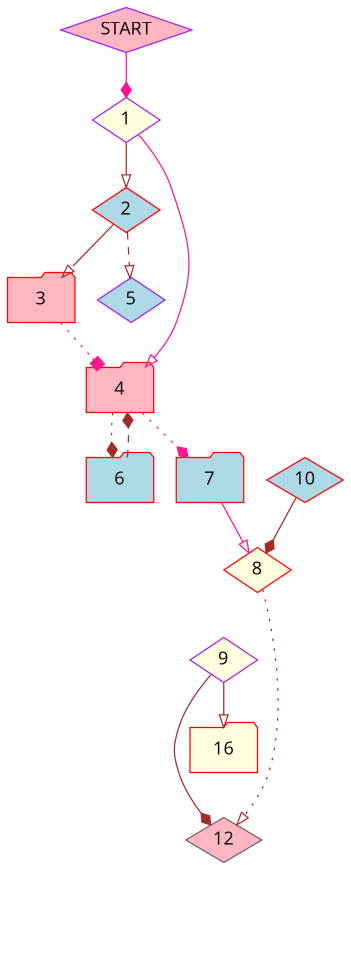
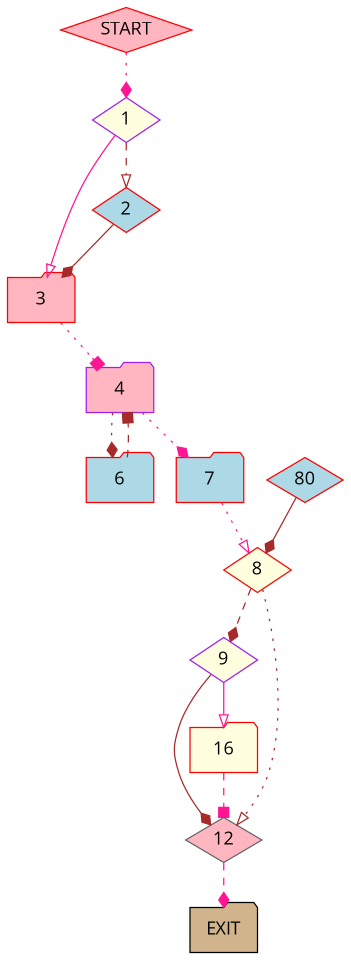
node "START": color purple -> red
edge "START" -> "1": style solid -> dotted
edge "1" -> "2": style solid -> dashed
edge "1" -> "4": now "1" -> "3"
edge "2" -> "3": arrowhead onormal -> diamond
node "5": removed
node "4": color red -> purple
edge "6" -> "4": arrowhead diamond -> box
node "10": label "10" -> "80"
edge "7" -> "8": style solid -> dotted
edge "8" -> "9": added
edge "9" -> "16": color brown -> deeppink
edge "16" -> "12": added
node "EXIT": added
